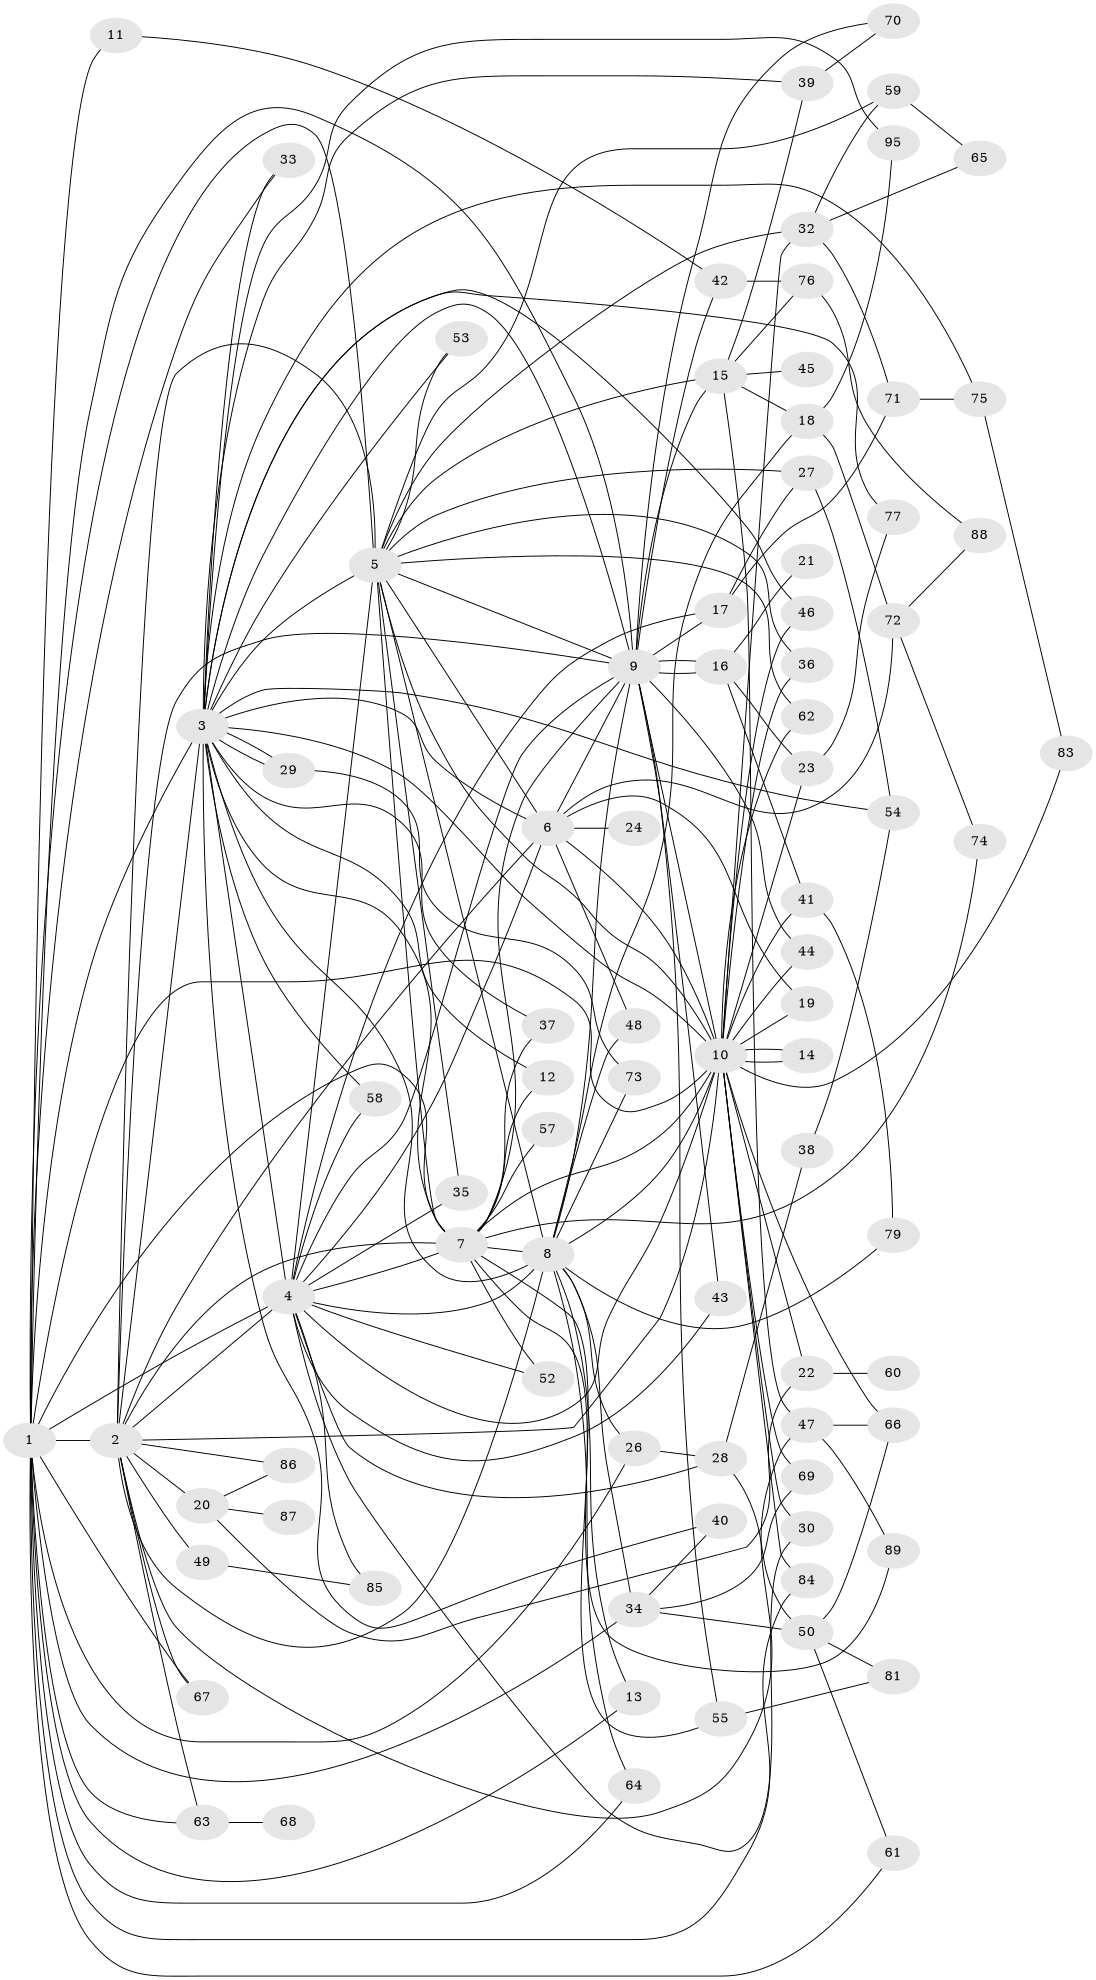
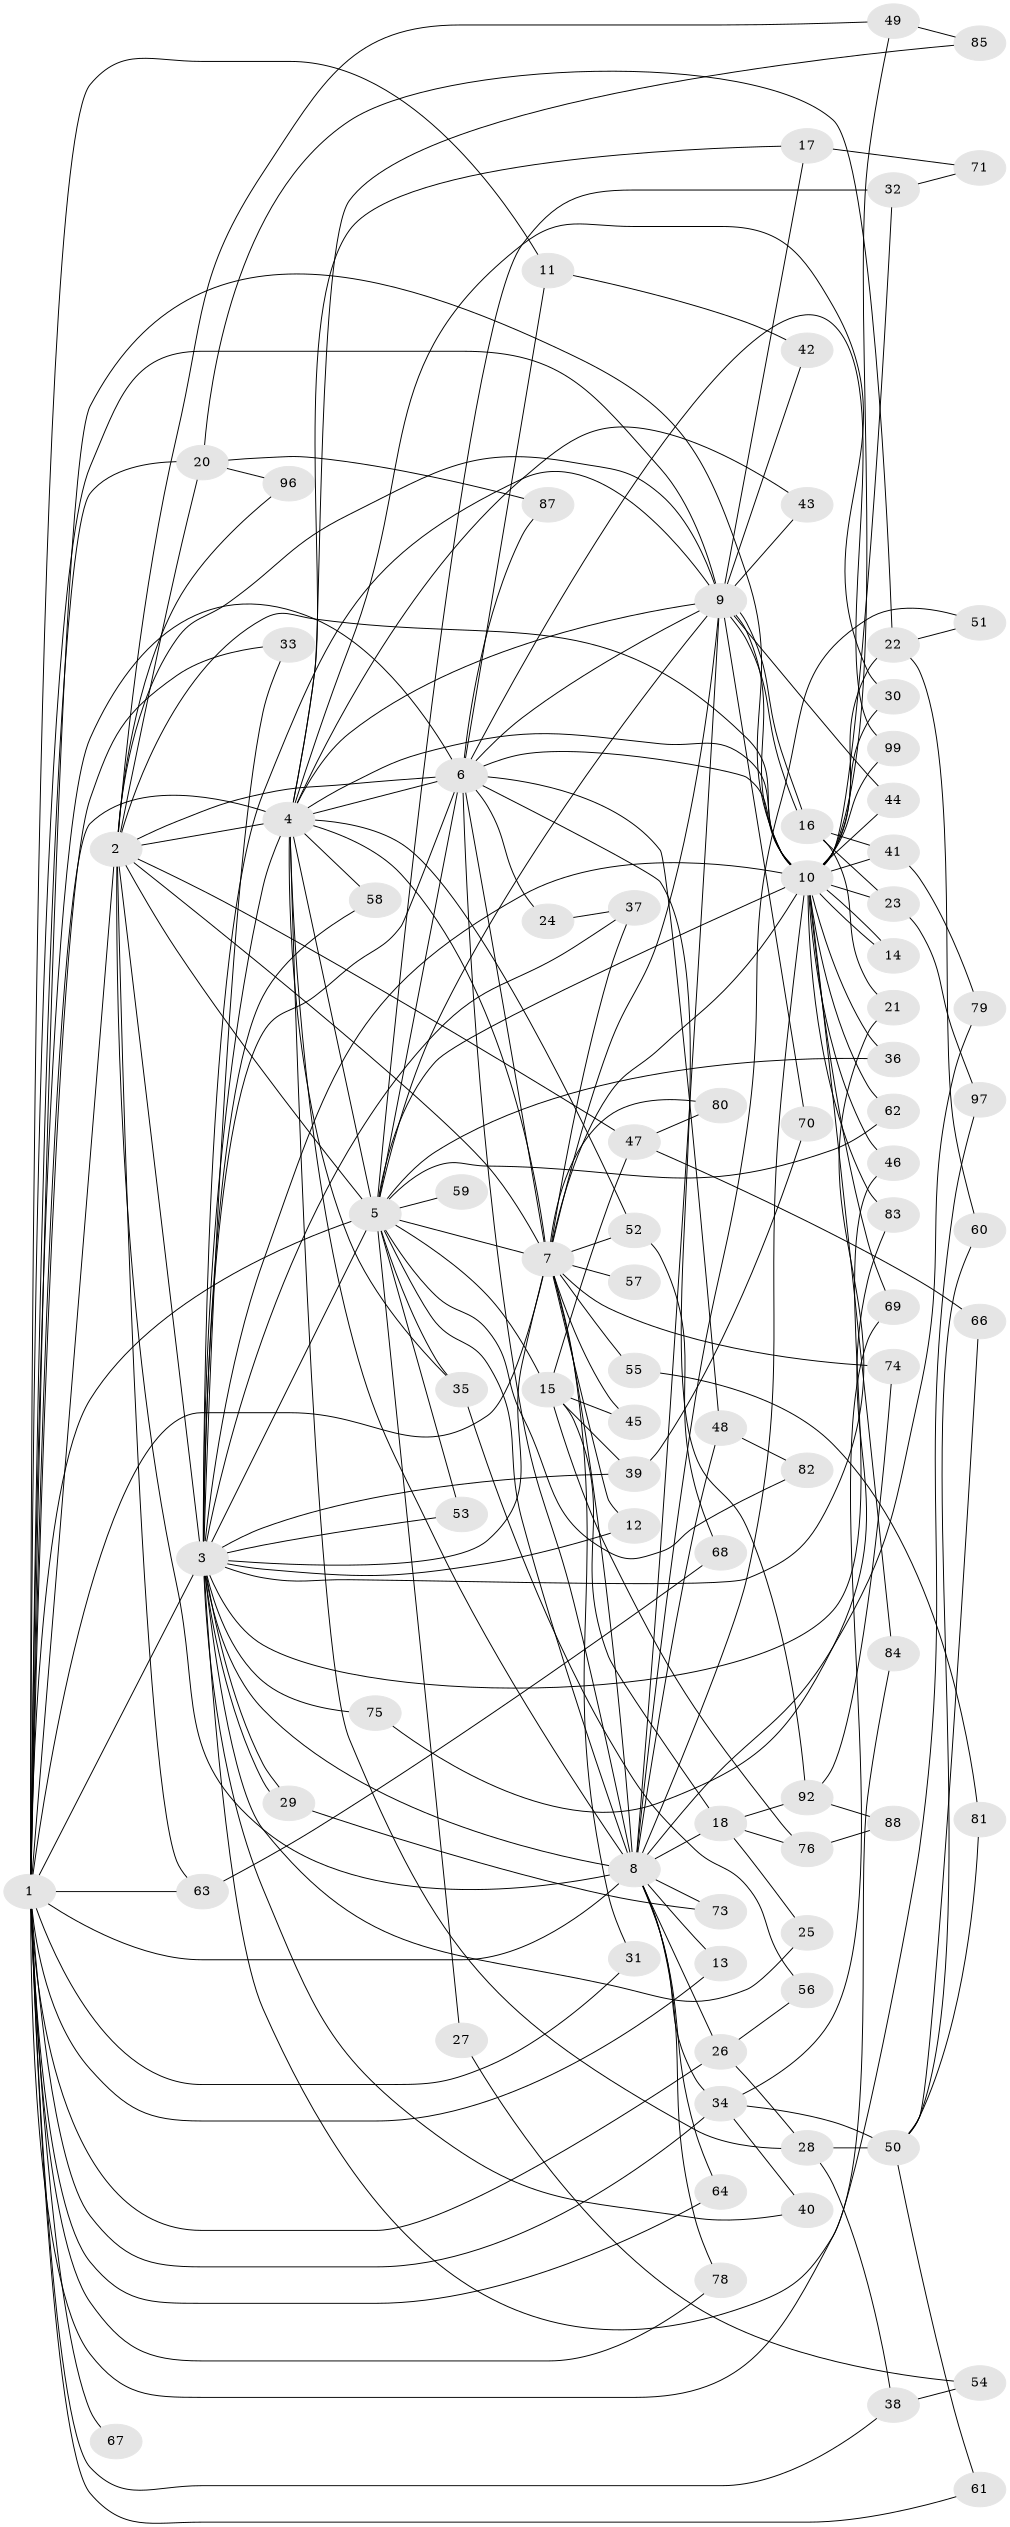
node "95": label "95" -> "25"
edge "59" -- "32": removed
node "65": removed
edge "42" -- "76": now "18" -- "76"
edge "71" -- "75": removed
edge "15" -- "9": removed
node "77": label "77" -> "97"
edge "11" -- "6": added
edge "27" -- "17": removed
edge "87" -- "6": added
node "72": label "72" -> "92"
node "51": added
edge "3" -- "54": now "3" -- "21"
edge "37" -- "24": added
edge "6" -- "1": added
node "19": label "19" -> "99"
edge "6" -- "7": added
edge "20" -- "1": added
edge "9" -- "55": removed
edge "10" -- "66": now "10" -- "49"
edge "6" -- "8": added
edge "7" -- "45": added
edge "52" -- "68": added
node "86": label "86" -> "96"
node "82": added
node "89": label "89" -> "80"
edge "2" -- "67": removed
edge "60" -- "50": added
node "31": added
edge "8" -- "1": added
node "56": added
node "78": added
edge "1" -- "38": added
